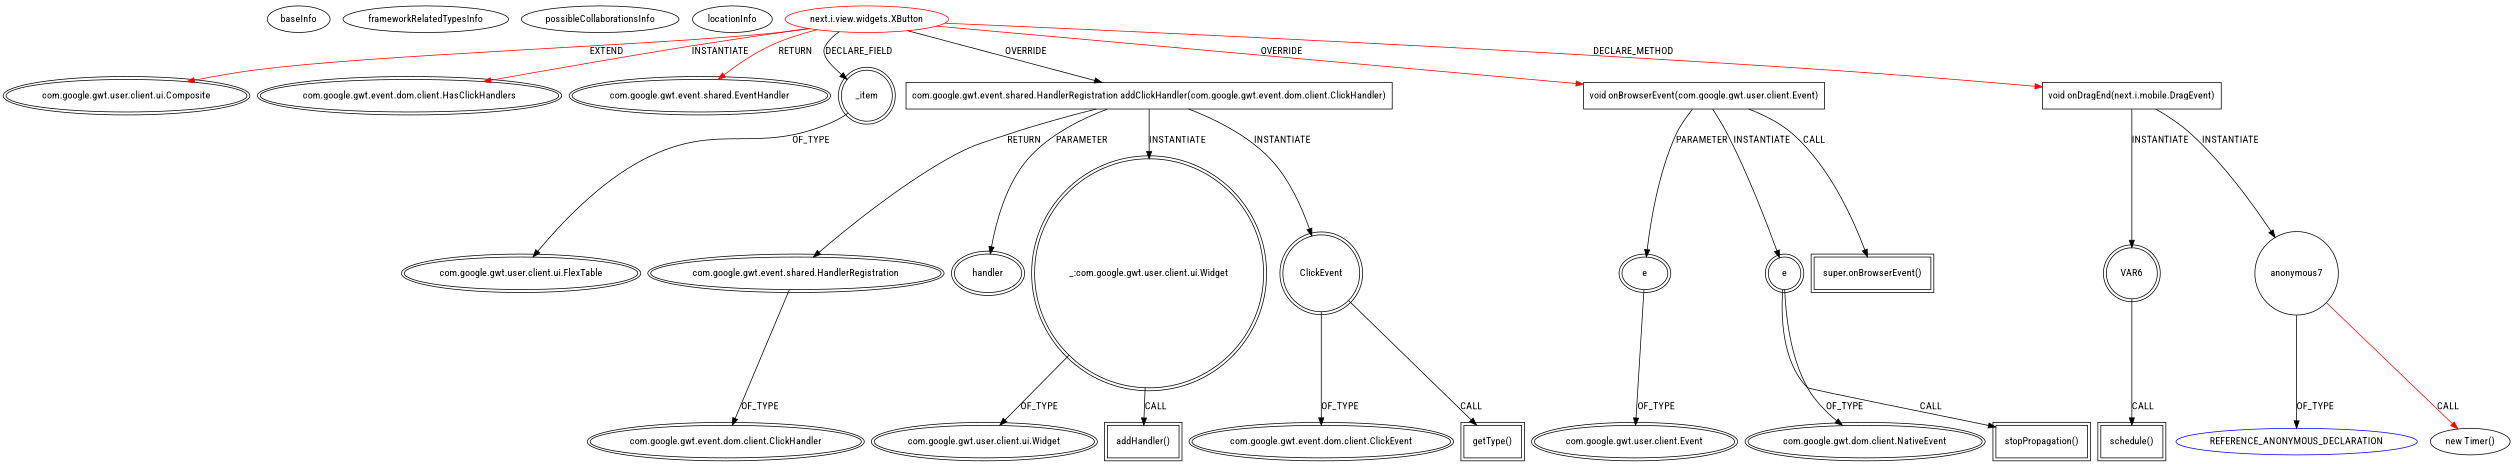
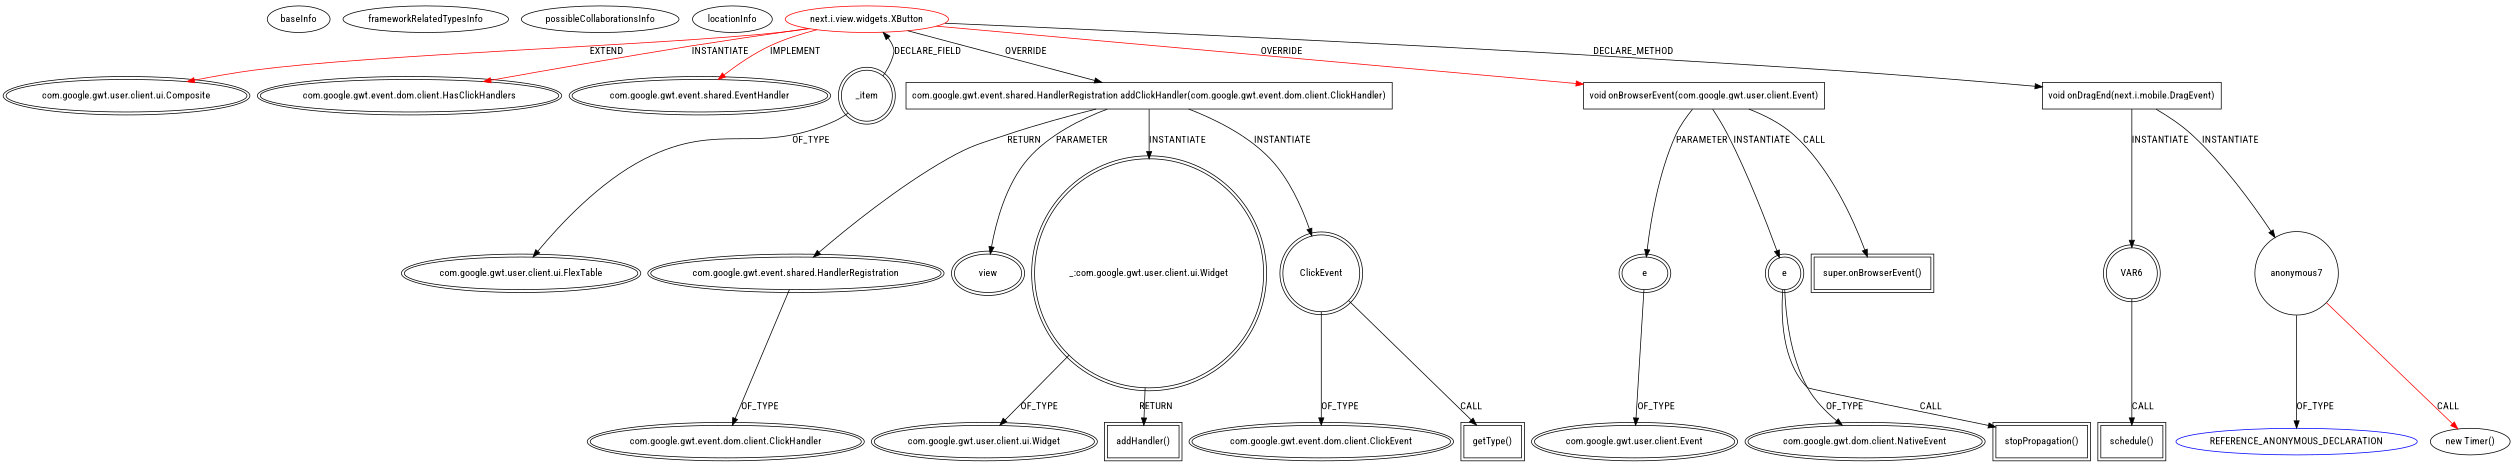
edge "next.i.view.widgets.XButton" -> "void onDragEnd(next.i.mobile.DragEvent)": color red -> black
edge "next.i.view.widgets.XButton" -> "com.google.gwt.event.shared.EventHandler": label "RETURN" -> "IMPLEMENT"
edge "next.i.view.widgets.XButton" -> "_item": reversed
node "handler": label "handler" -> "view"
edge "_:com.google.gwt.user.client.ui.Widget" -> "addHandler()": label "CALL" -> "RETURN"
